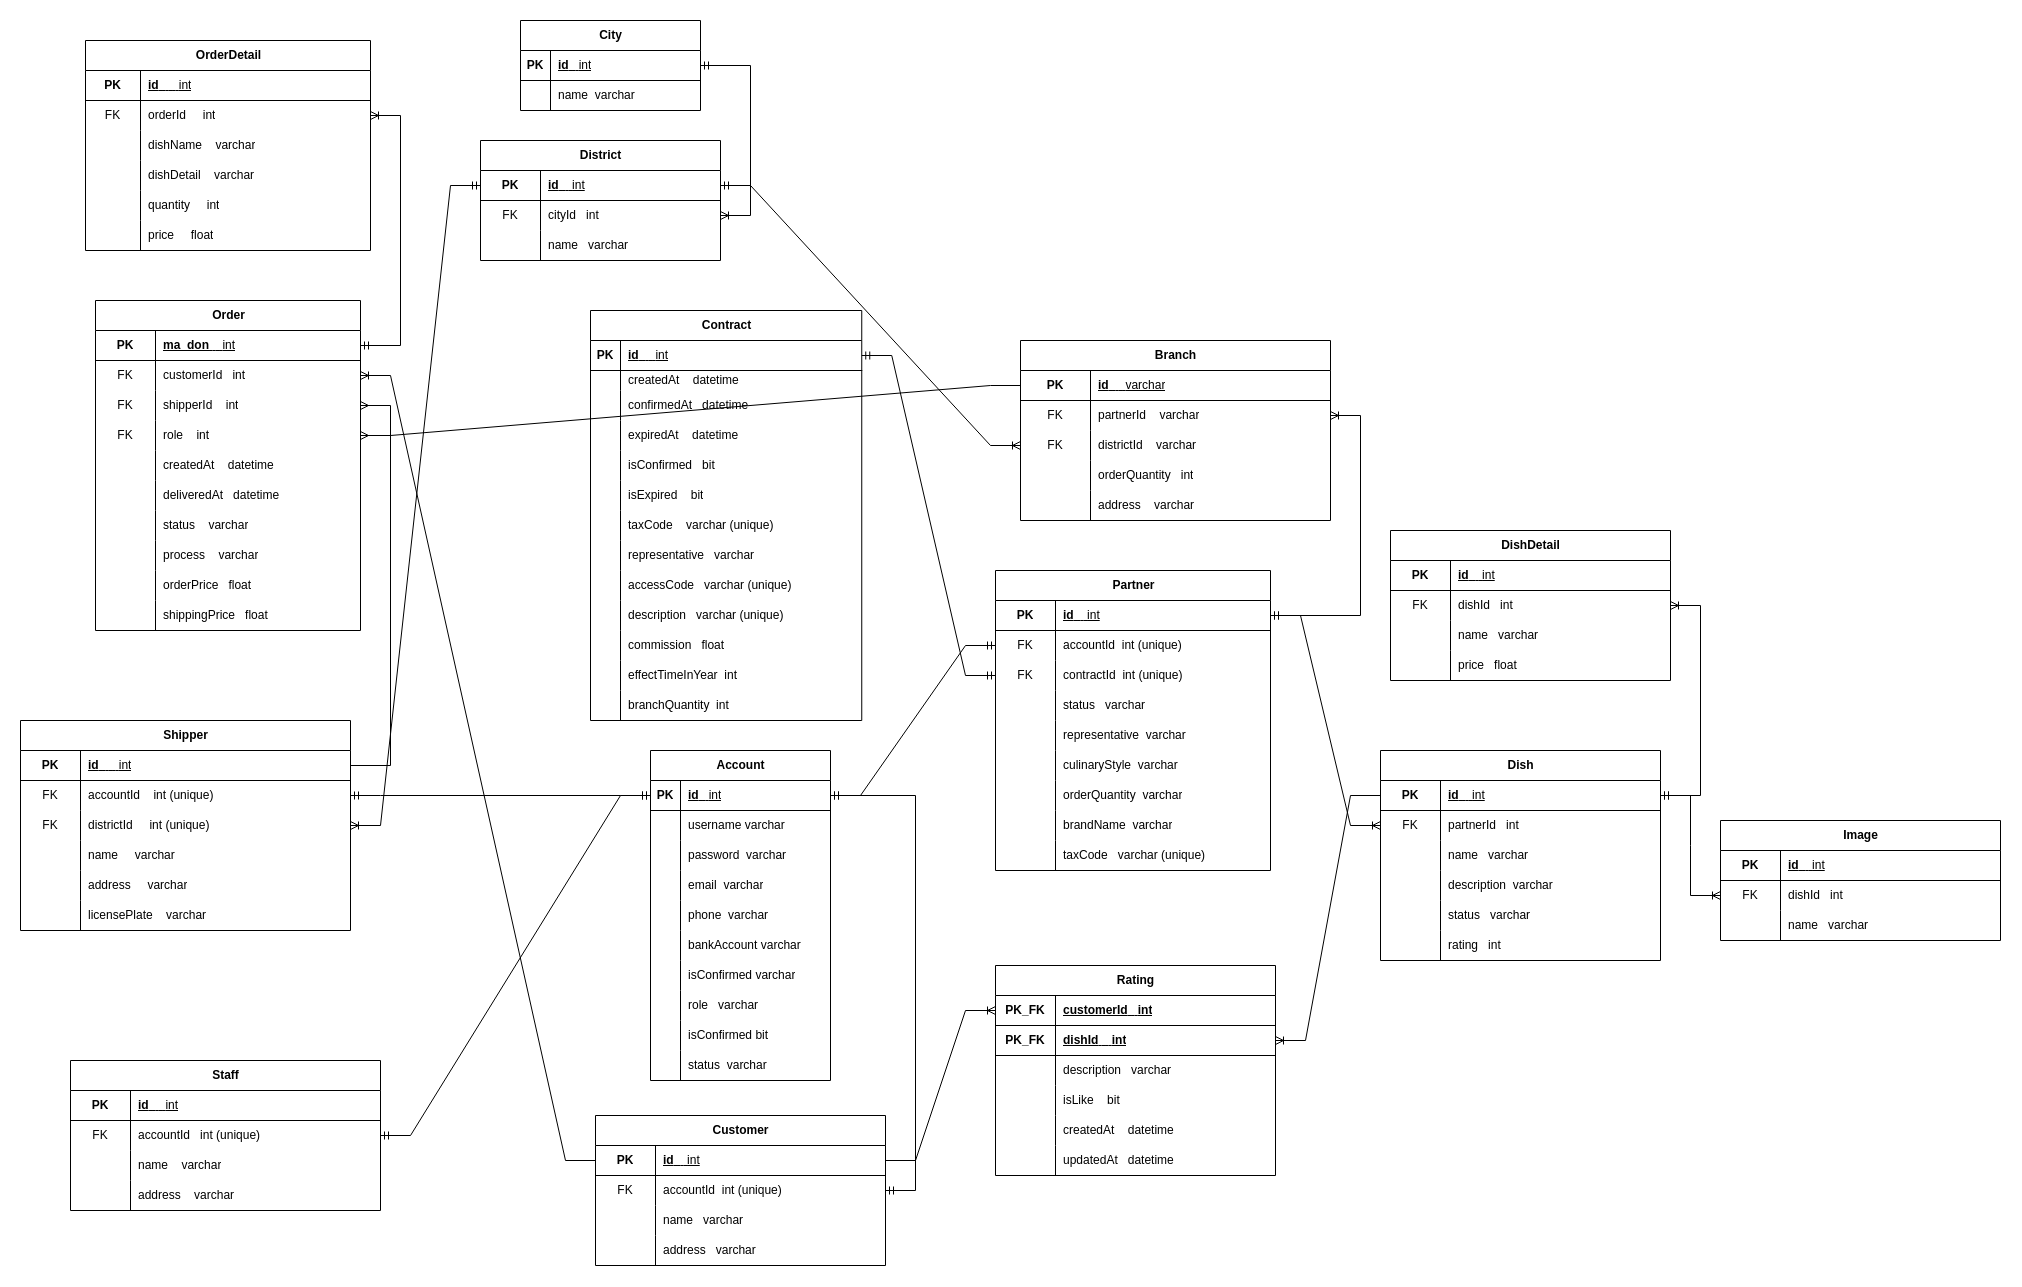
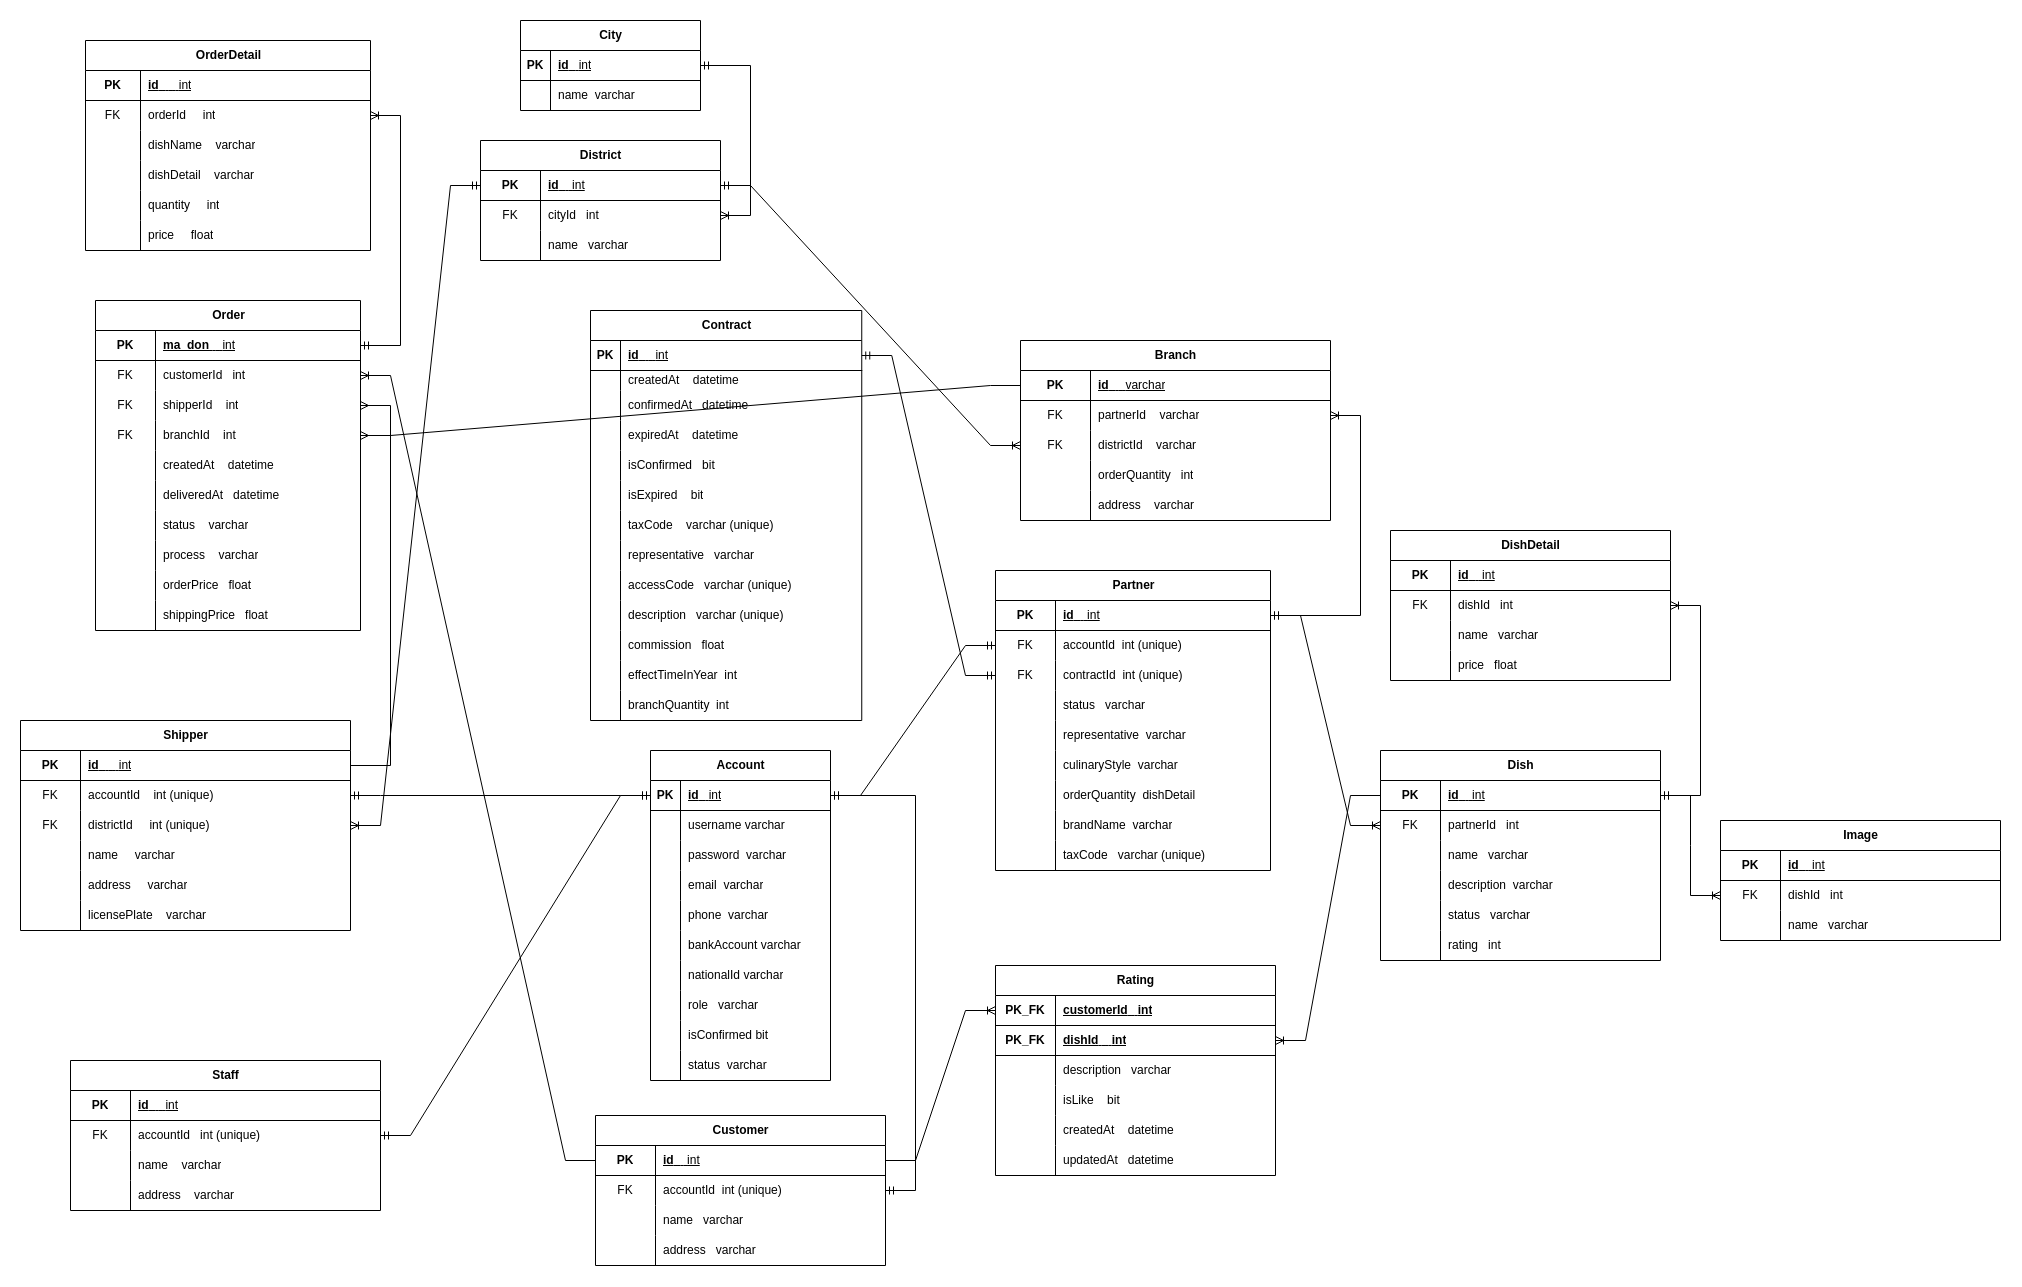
node "role int": label "role int" -> "branchId int"
node "orderQuantity varchar": label "orderQuantity varchar" -> "orderQuantity dishDetail"
node "isConfirmed varchar": label "isConfirmed varchar" -> "nationalId varchar"
